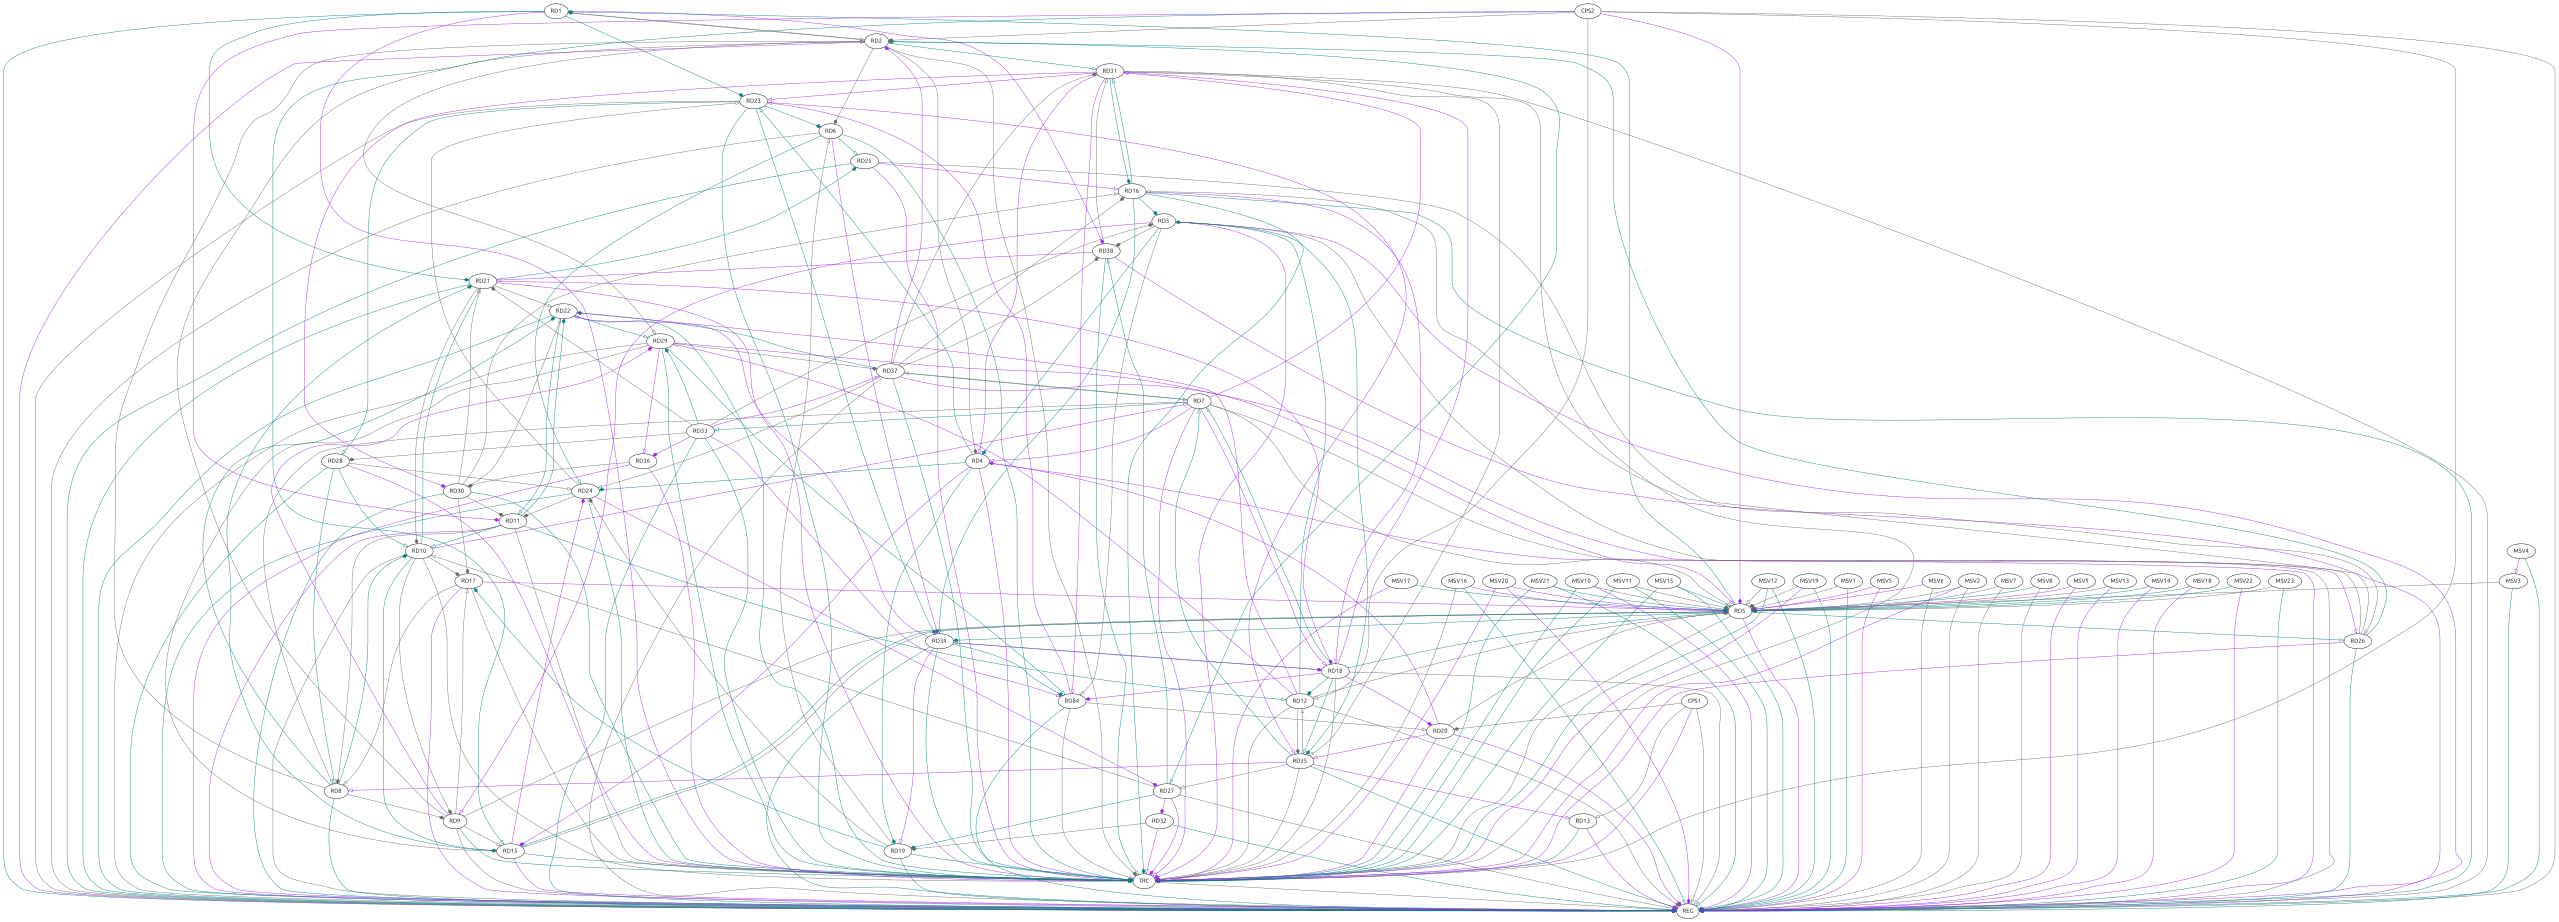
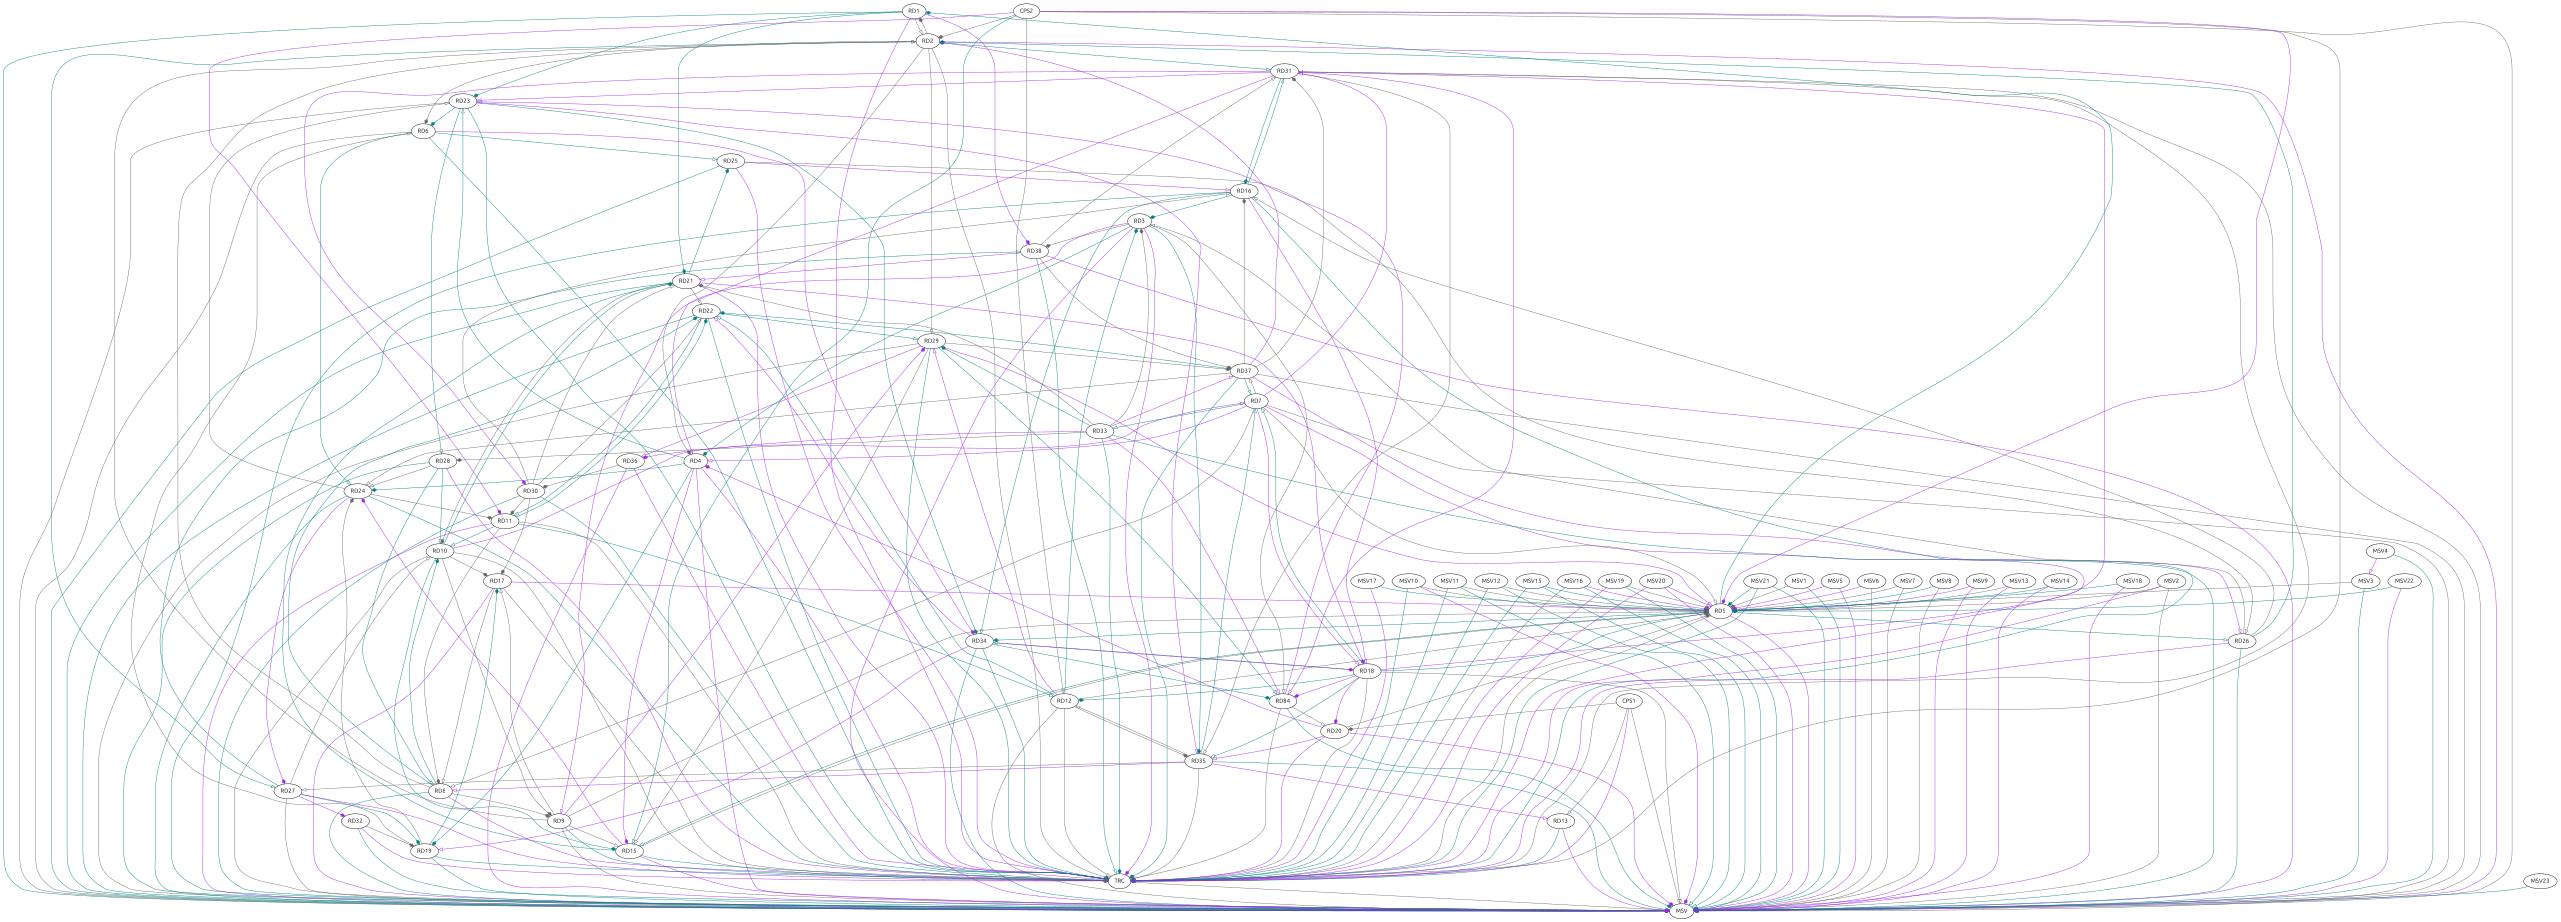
edge "RD37" -> "RD38": reversed
edge "RD12" -> "RD22": color purple -> teal
edge "MSV23" -> "RD5": removed
edge "RD8" -> "TRC": added
node "REG": label "REG" -> "MSV"
